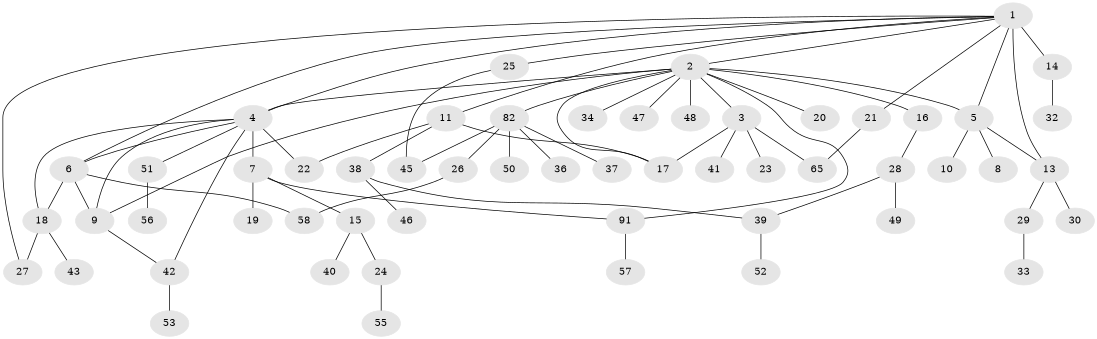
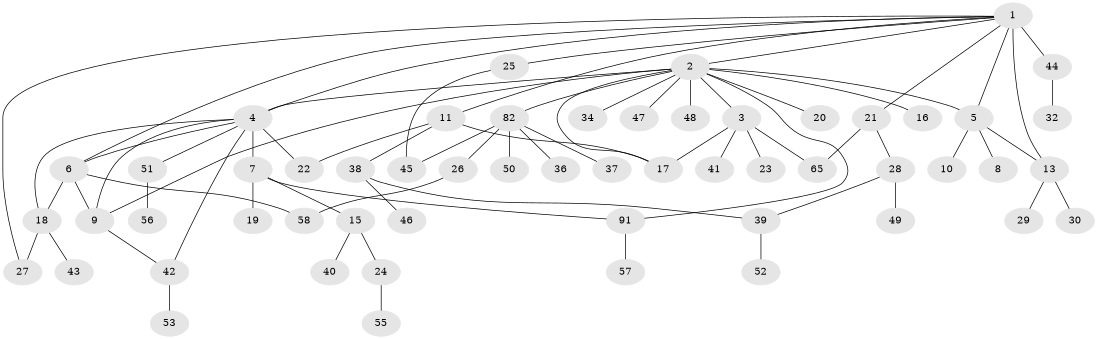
node "14": label "14" -> "44"
edge "16" -- "28": now "21" -- "28"
node "33": removed
